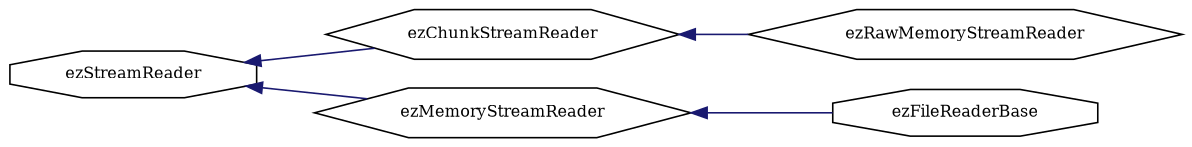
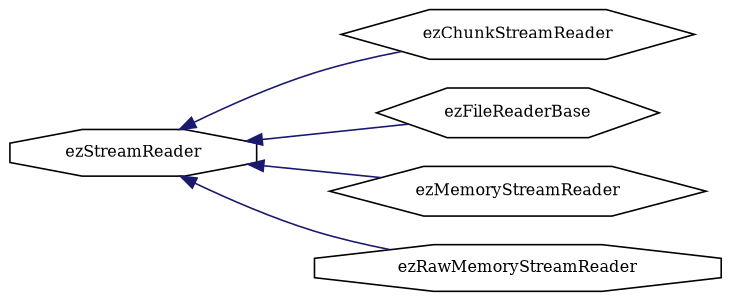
edge "ezRawMemoryStreamReader" -> "ezChunkStreamReader": now "ezRawMemoryStreamReader" -> "ezStreamReader"
node "ezRawMemoryStreamReader": shape hexagon -> octagon
edge "ezFileReaderBase" -> "ezMemoryStreamReader": now "ezFileReaderBase" -> "ezStreamReader"
node "ezFileReaderBase": shape octagon -> hexagon
